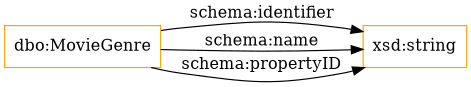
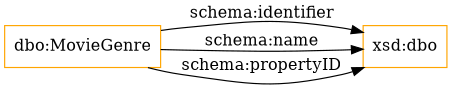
node "xsd:string": label "xsd:string" -> "xsd:dbo"
